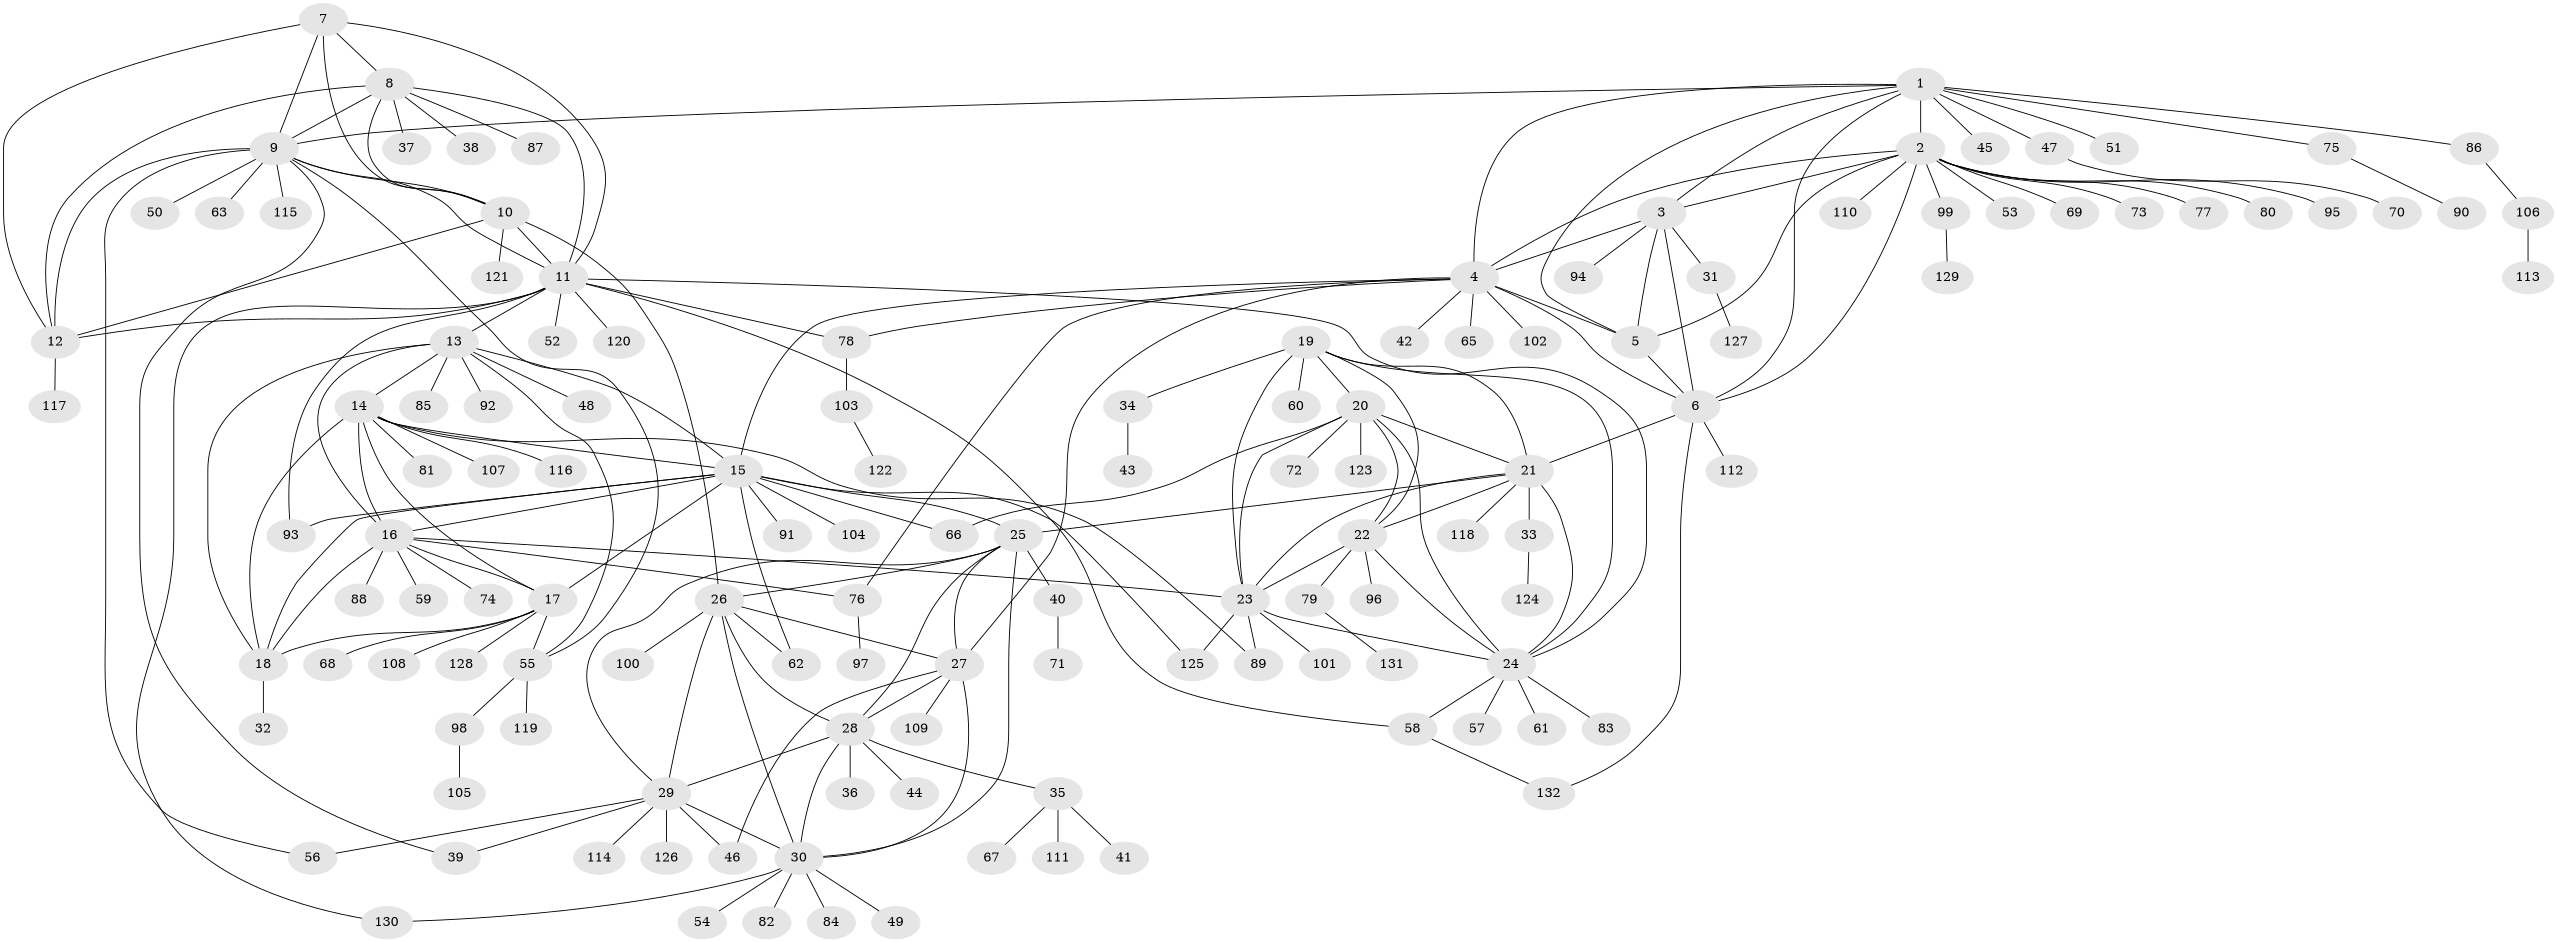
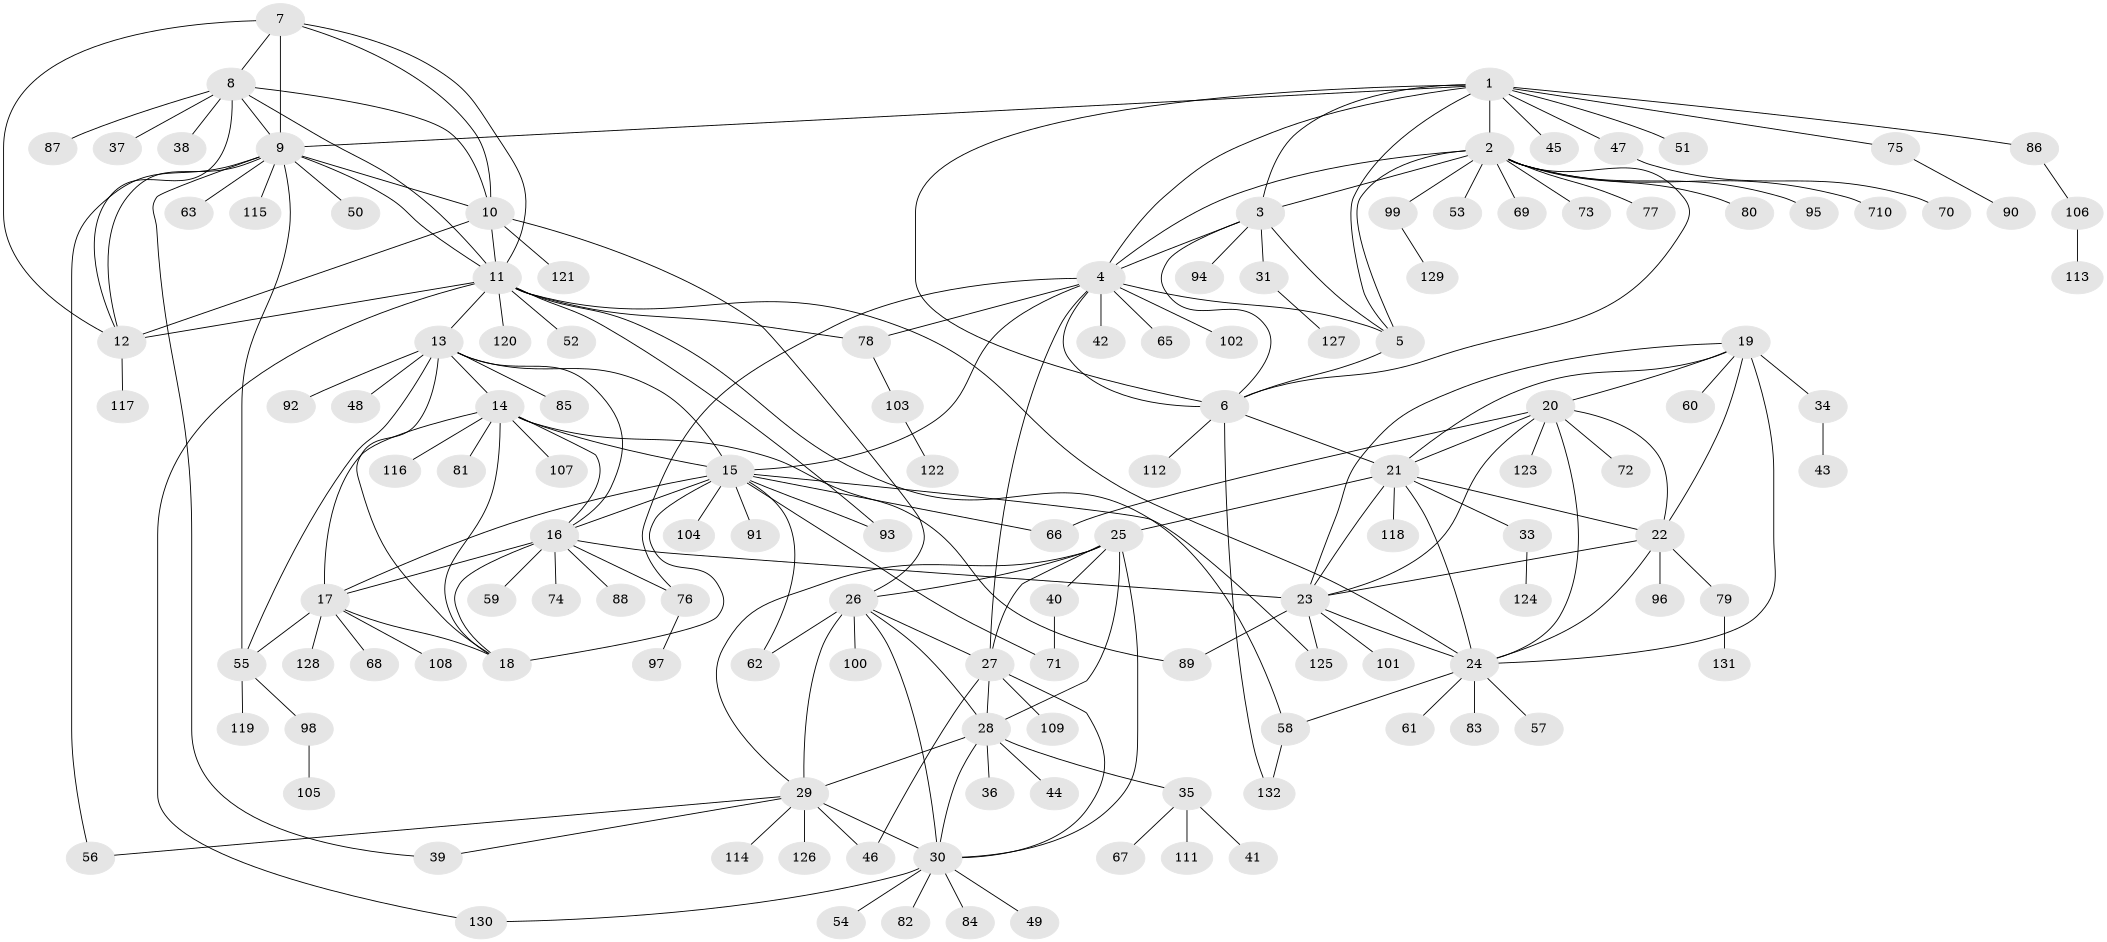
node "110": label "110" -> "710"
edge "15" -- "25": now "15" -- "71"
node "32": removed
